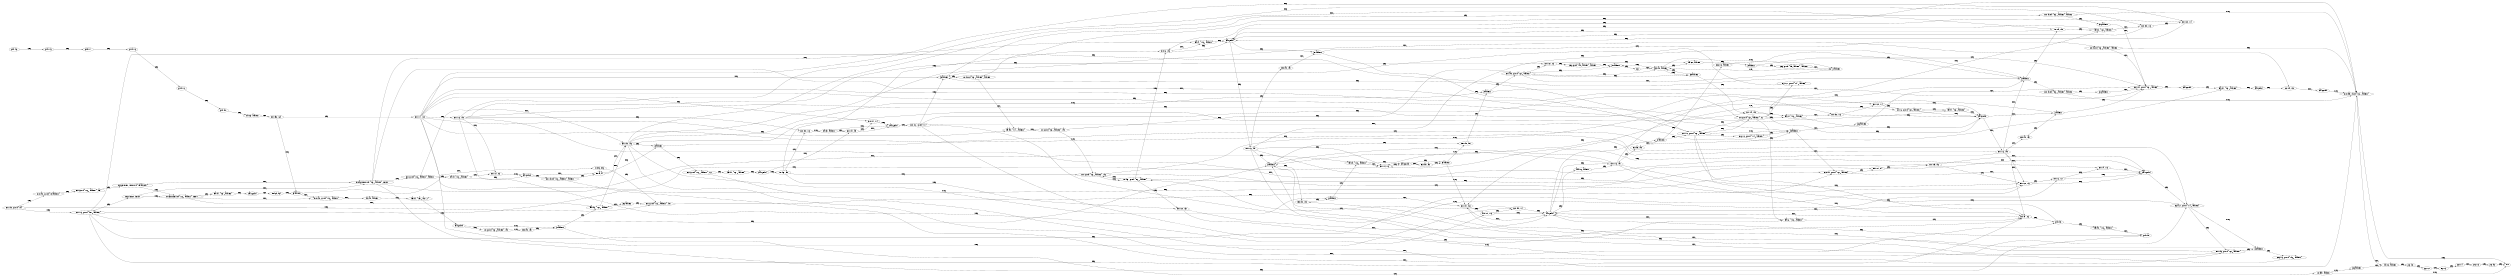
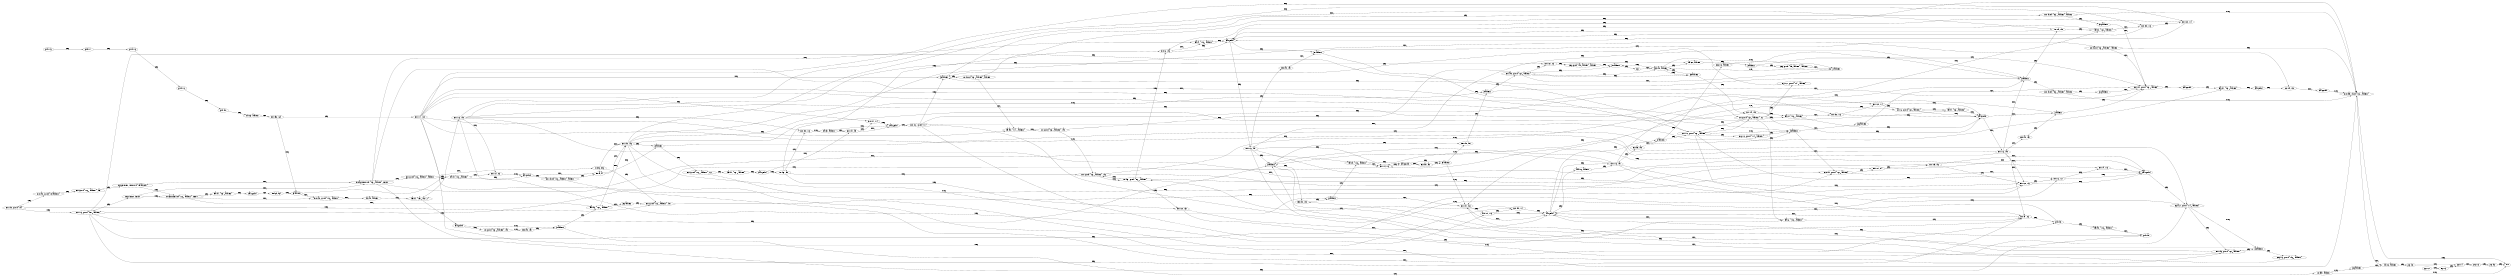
node "push rbp": removed
edge "mov qword [ rsp + address ] , address" -> "mov rbx , rbp": now "xor ebp , ebp" -> "mov rbx , rbp"
edge "mov r14 , rcx" -> "mov r15 , rdx": now "lea rdi , [ rax + rax * 2 ]" -> "mov r15 , rdx"
edge "mov r12 , qword [ rsp + address ]" -> "mov r9 , r13": now "mov r12 , qword [ rsp + address ]" -> "mov r8 , r12"
edge "pop rbx" -> "pop r12": now "pop rbx" -> "pop r14"
